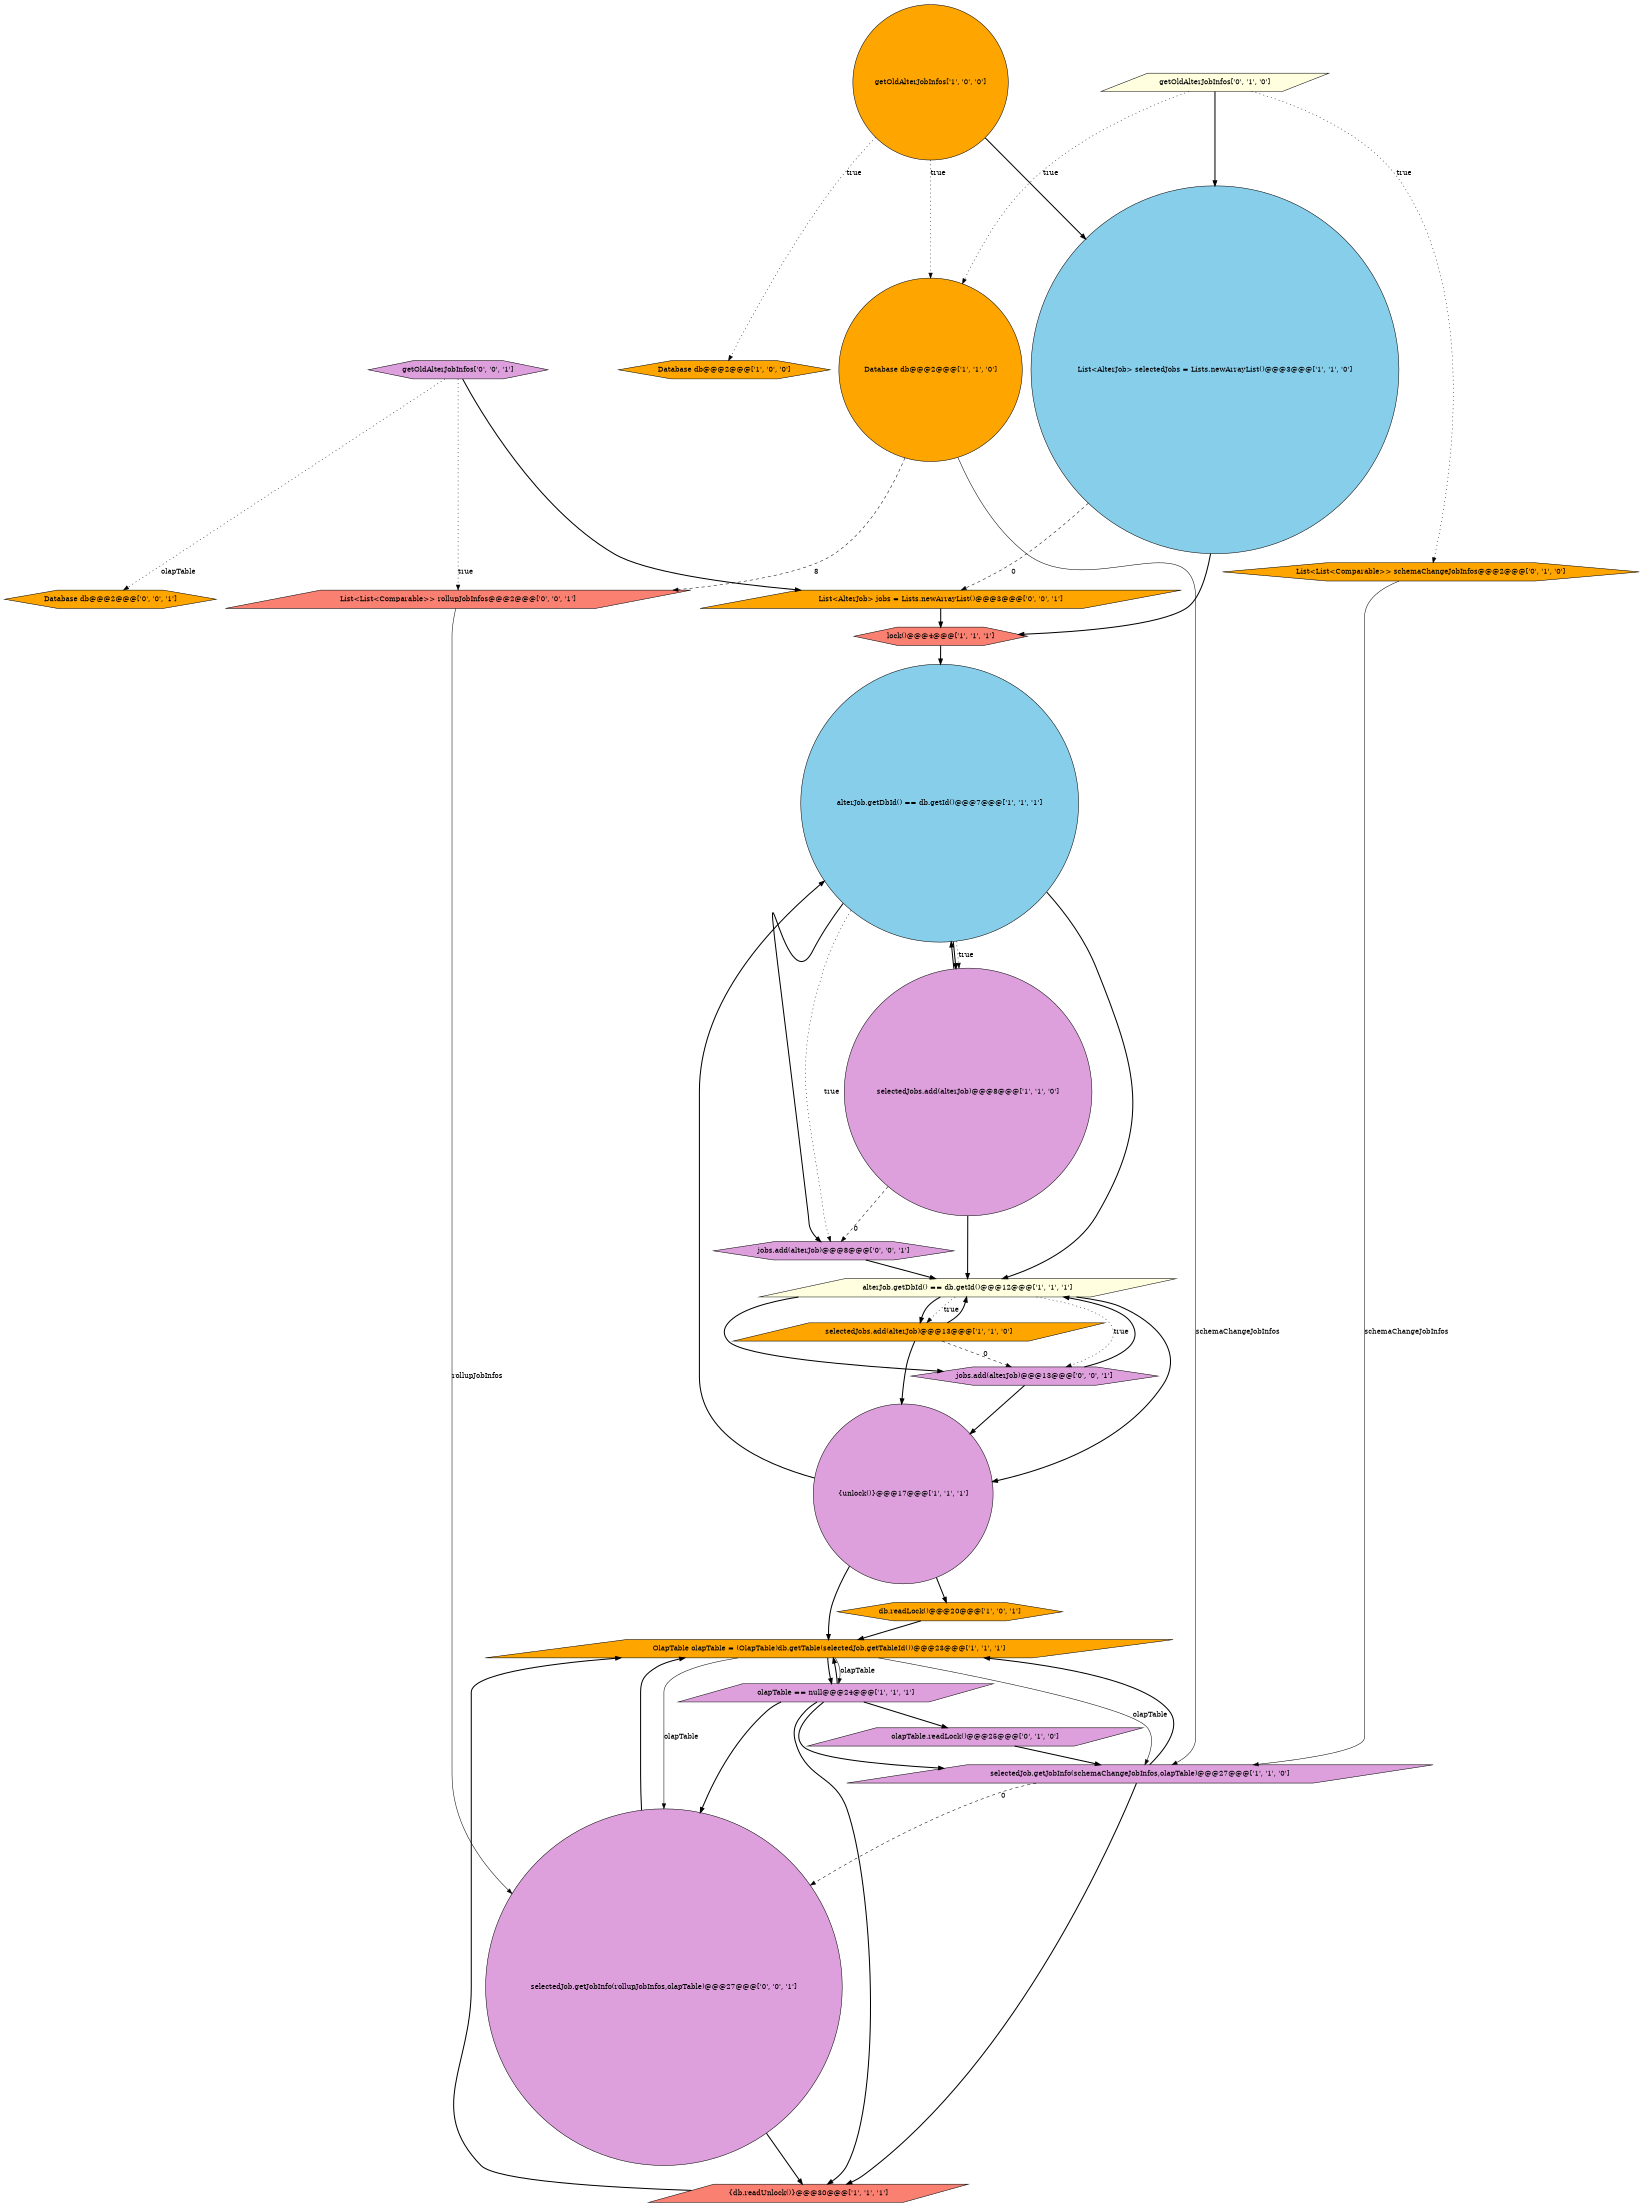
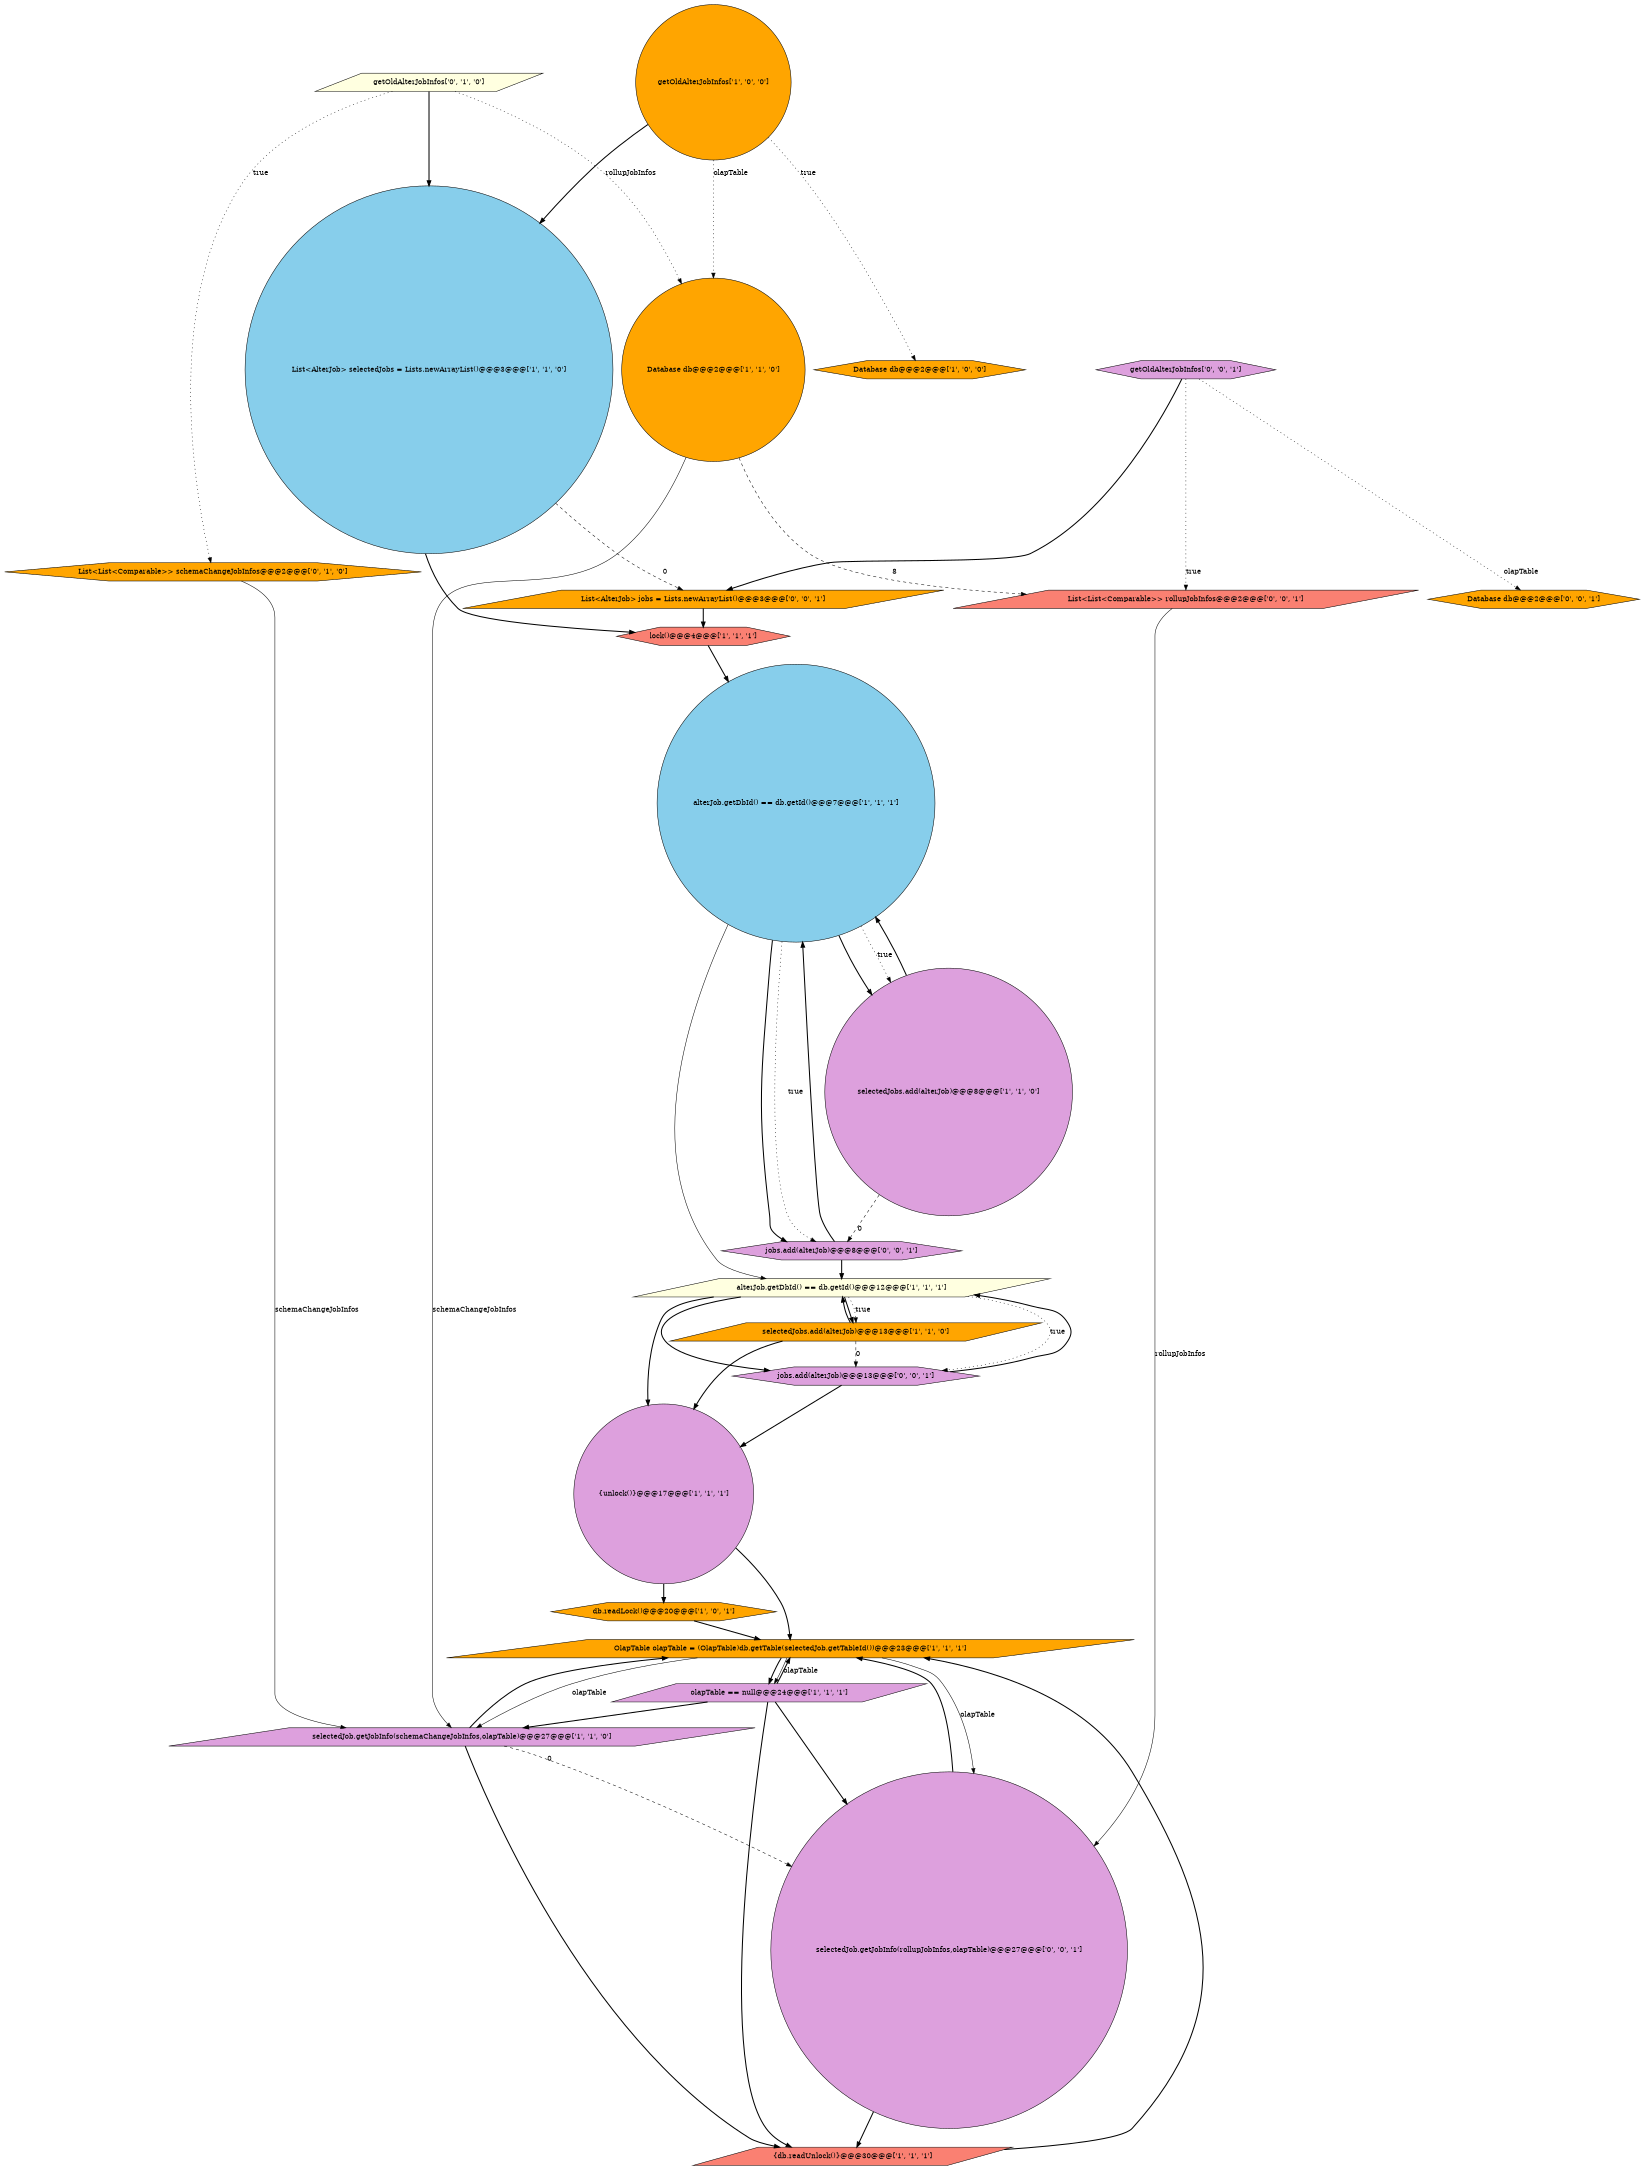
edge "getOldAlterJobInfos['1', '0', '0']" -> "Database db@@@2@@@['1', '1', '0']": label "true" -> "olapTable"
edge "getOldAlterJobInfos['0', '1', '0']" -> "Database db@@@2@@@['1', '1', '0']": label "true" -> "rollupJobInfos"
edge "alterJob.getDbId() == db.getId()@@@7@@@['1', '1', '1']" -> "alterJob.getDbId() == db.getId()@@@12@@@['1', '1', '1']": style bold -> solid
edge "{unlock()}@@@17@@@['1', '1', '1']" -> "alterJob.getDbId() == db.getId()@@@7@@@['1', '1', '1']": now "jobs.add(alterJob)@@@8@@@['0', '0', '1']" -> "alterJob.getDbId() == db.getId()@@@7@@@['1', '1', '1']"
edge "selectedJobs.add(alterJob)@@@8@@@['1', '1', '0']" -> "alterJob.getDbId() == db.getId()@@@12@@@['1', '1', '1']": removed
node "olapTable.readLock()@@@25@@@['0', '1', '0']": removed
